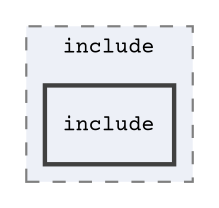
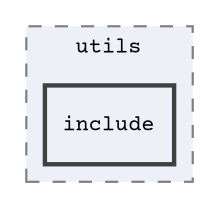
cluster "include": label "include" -> "utils"
